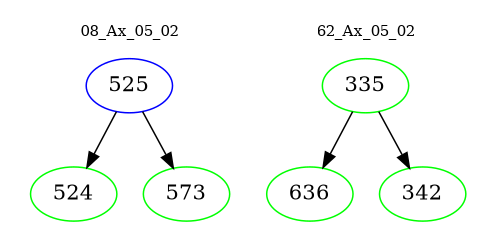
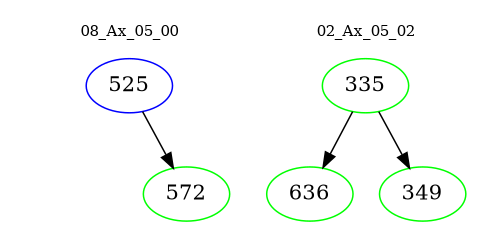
cluster "08_Ax_05_02": label "08_Ax_05_02" -> "08_Ax_05_00"
cluster "62_Ax_05_02": label "62_Ax_05_02" -> "02_Ax_05_02"
node "524": removed
node "573": label "573" -> "572"
node "342": label "342" -> "349"
